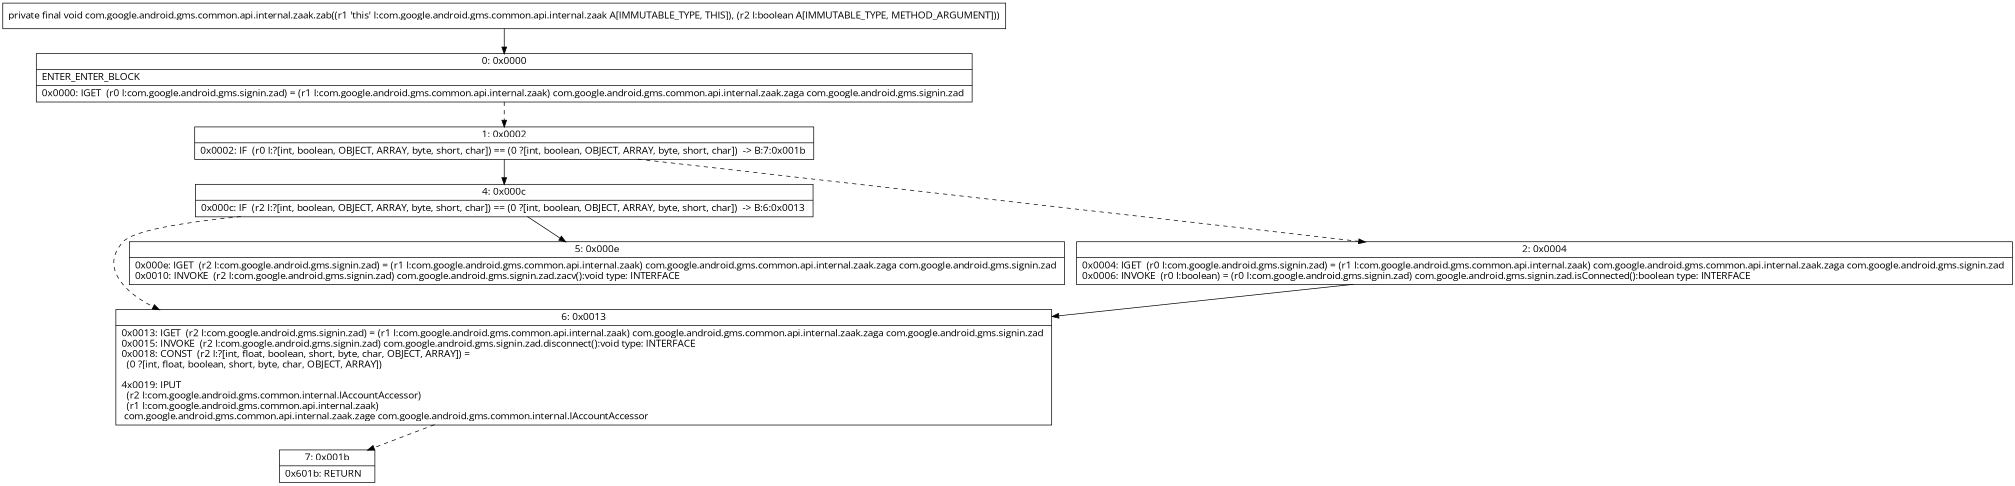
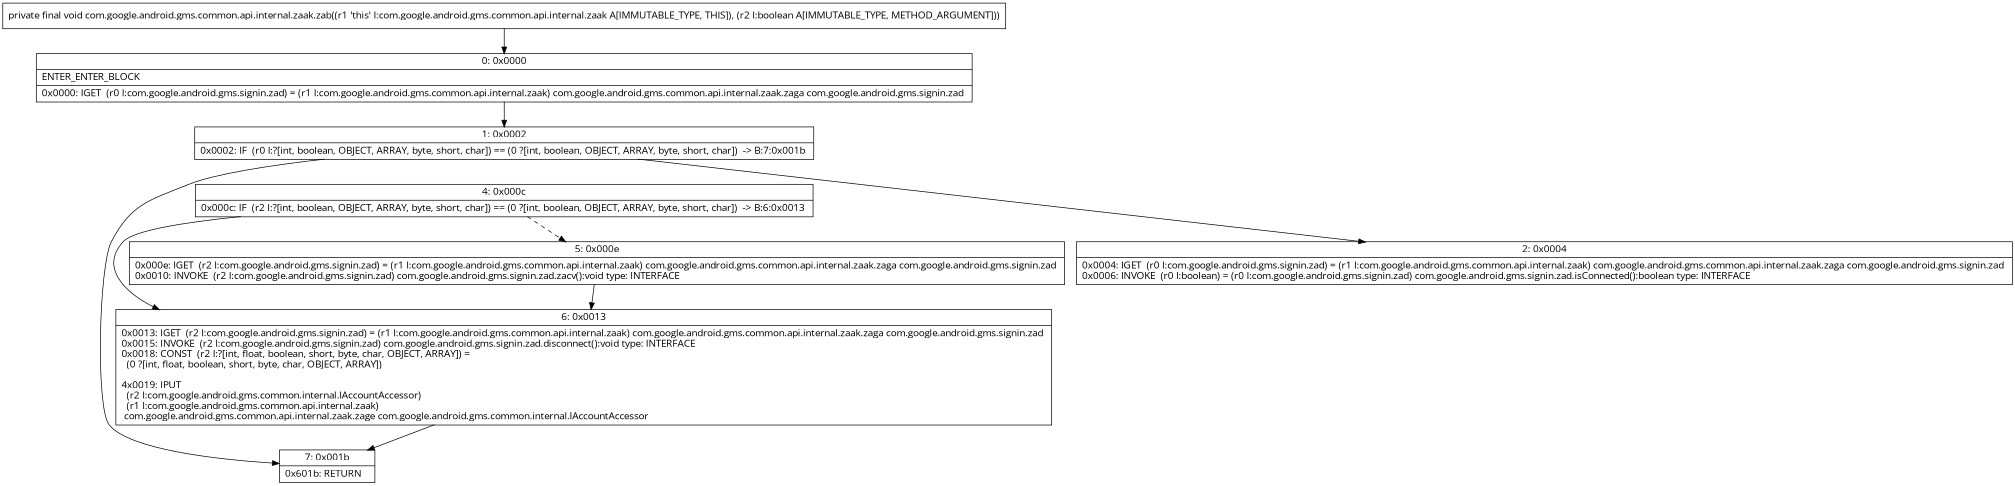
edge "0: 0x0000" -> "1: 0x0002": style dashed -> solid
edge "1: 0x0002" -> "4: 0x000c": now "1: 0x0002" -> "7: 0x001b"
edge "1: 0x0002" -> "2: 0x0004": style dashed -> solid
edge "4: 0x000c" -> "5: 0x000e": style solid -> dashed
edge "4: 0x000c" -> "6: 0x0013": style dashed -> solid
edge "2: 0x0004" -> "6: 0x0013": now "5: 0x000e" -> "6: 0x0013"
edge "6: 0x0013" -> "7: 0x001b": style dashed -> solid
